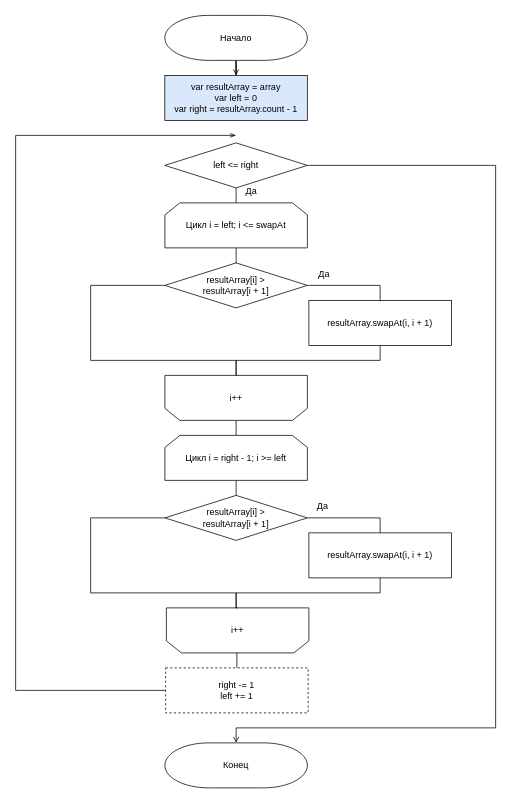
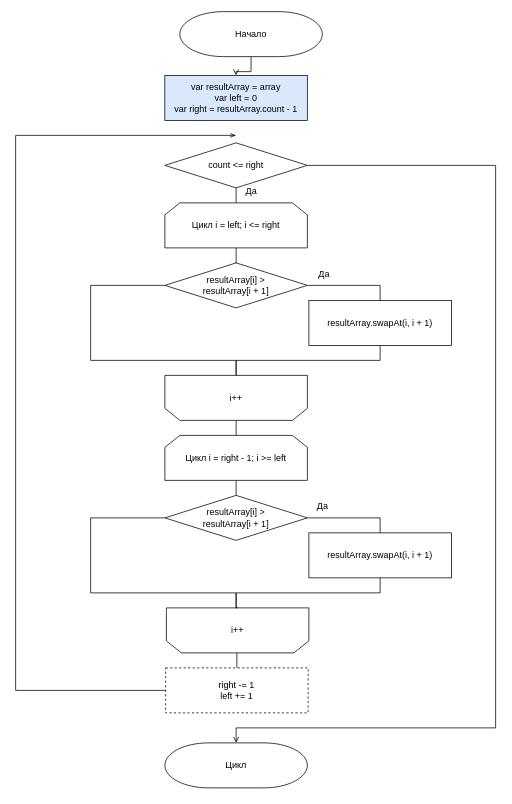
node "Начало": moved (236, 38) -> (251, 34)
node "left <= right": label "left <= right" -> "count <= right"
node "Цикл i = left; i <= swapAt": label "Цикл i = left; i <= swapAt" -> "Цикл i = left; i <= right"
node "Конец": label "Конец" -> "Цикл"
